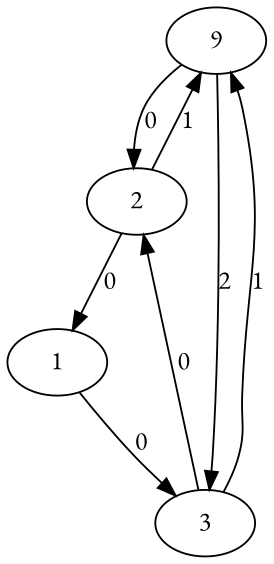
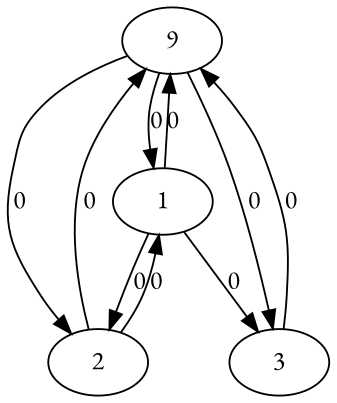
edge "9" -> "1": added, label "0"
edge "2" -> "9": label "1" -> "0"
edge "1" -> "9": added, label "0"
edge "9" -> "3": label "2" -> "0"
edge "3" -> "9": label "1" -> "0"
edge "3" -> "2": now "1" -> "2"
